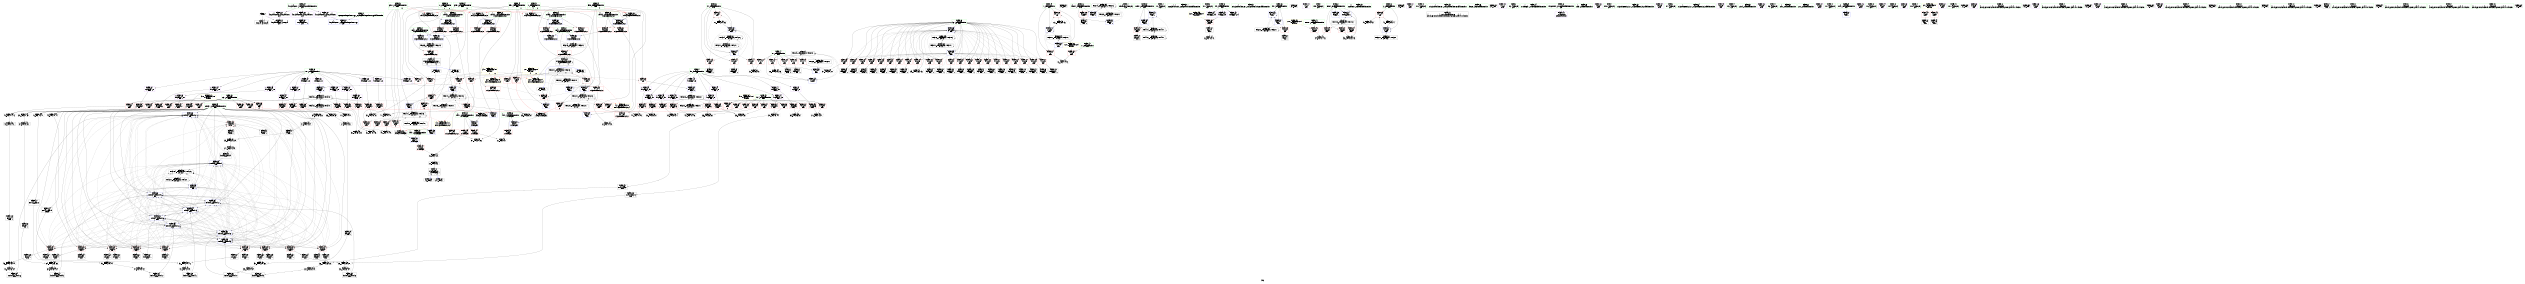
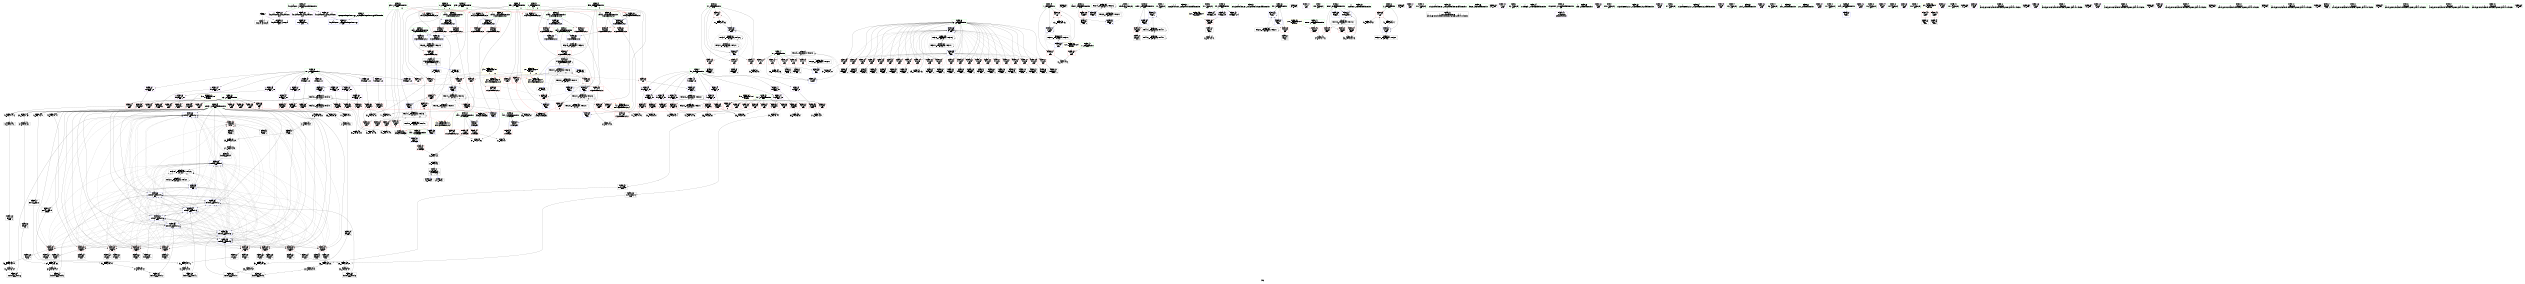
node "NodeID: 237": added
